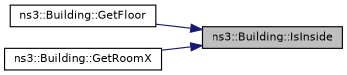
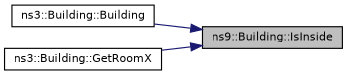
node "ns3::Building::GetFloor": label "ns3::Building::GetFloor" -> "ns3::Building::Building"
node "ns3::Building::IsInside": label "ns3::Building::IsInside" -> "ns9::Building::IsInside"
